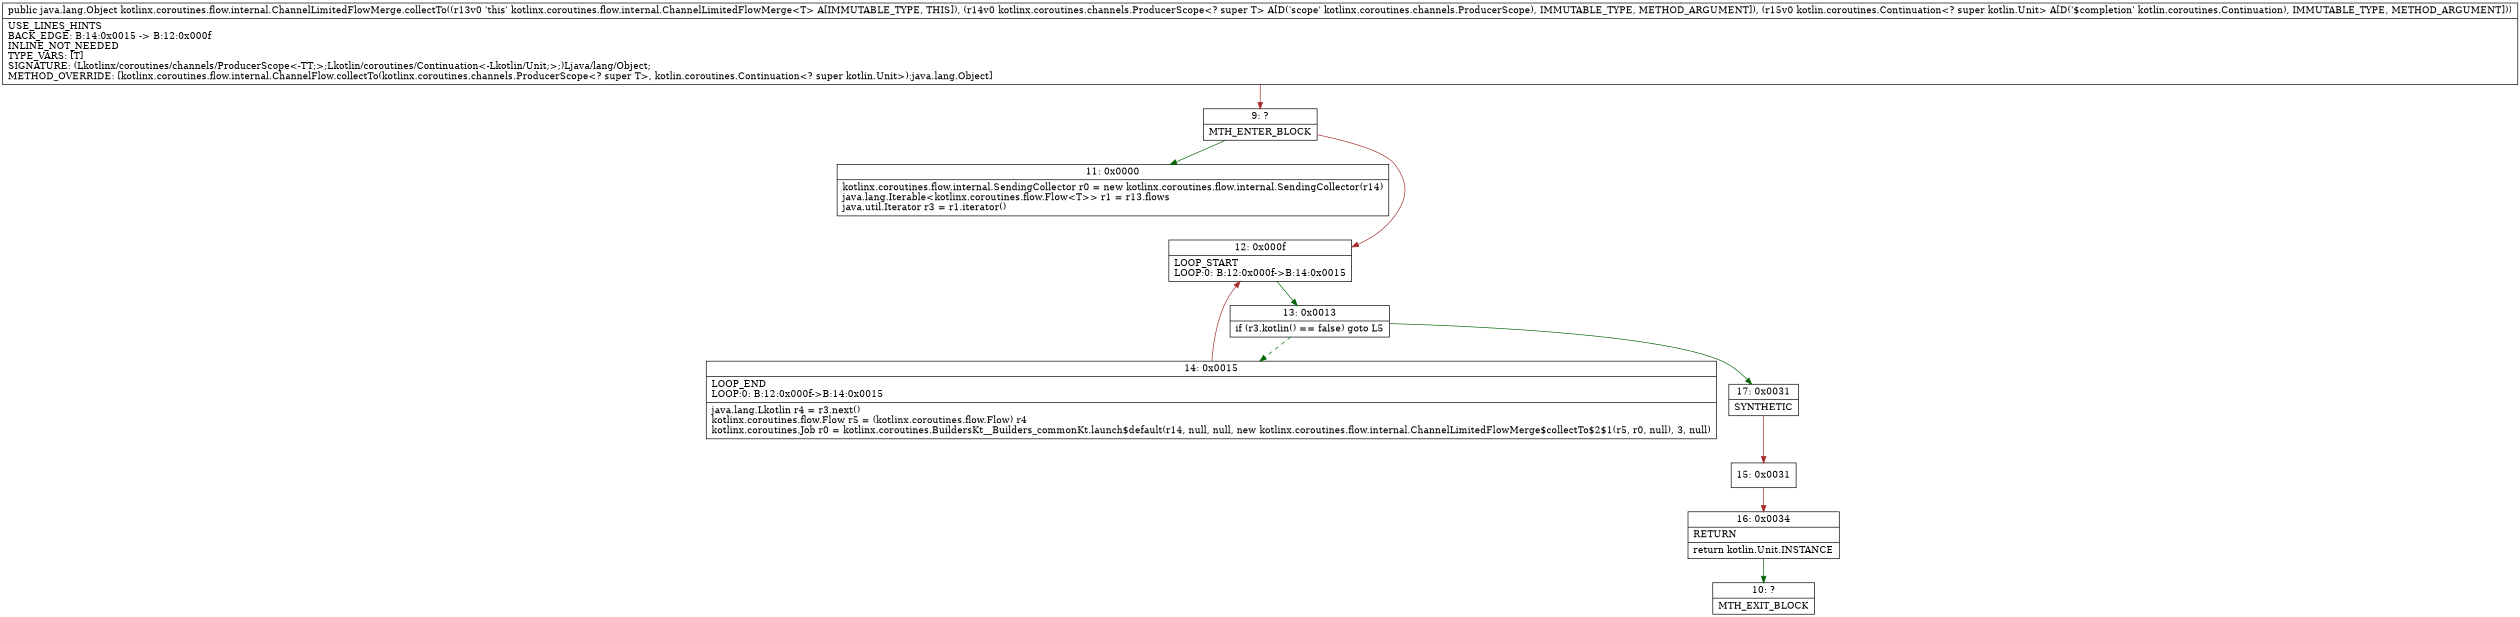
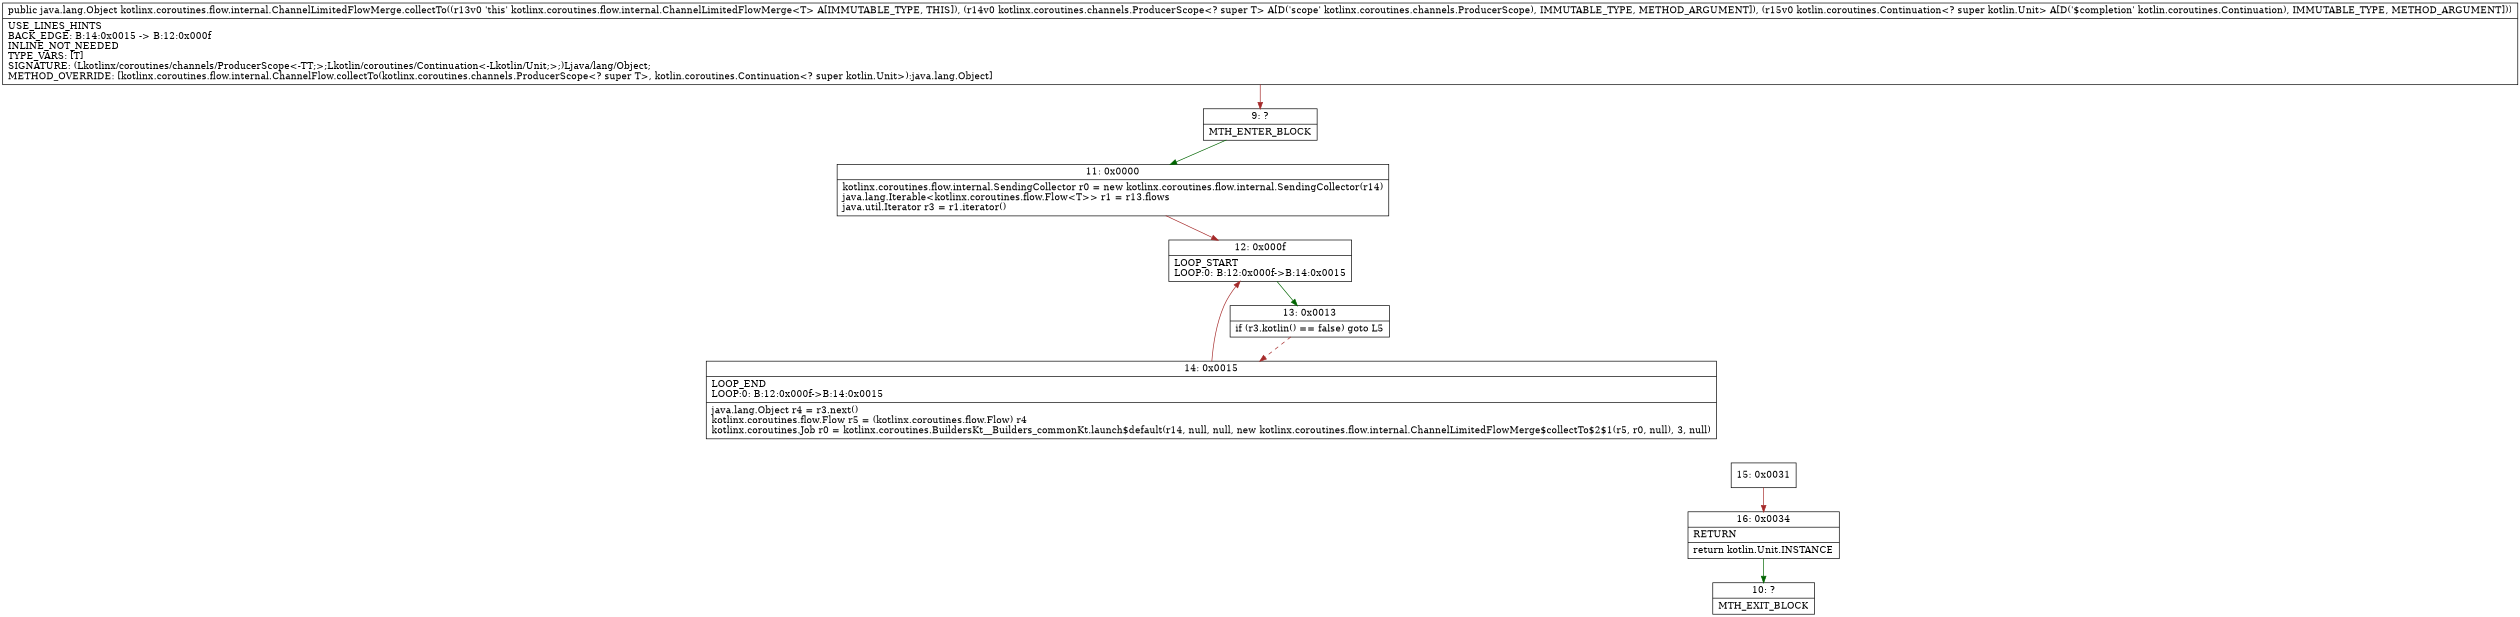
edge "9: ?" -> "12: 0x000f": now "11: 0x0000" -> "12: 0x000f"
edge "13: 0x0013" -> "14: 0x0015": color darkgreen -> brown
node "17: 0x0031": removed
node "14: 0x0015": text "java.lang.Lkotlin r4 = r3.next()" -> "java.lang.Object r4 = r3.next()"
